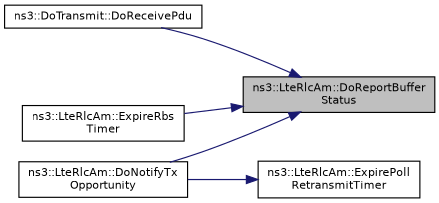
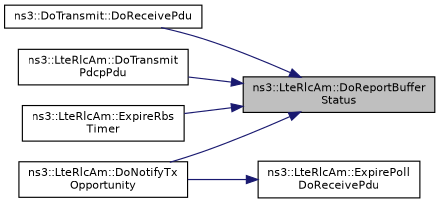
node "ns3::LteRlcAm::DoTransmit PdcpPdu": added
node "ns3::LteRlcAm::ExpirePoll RetransmitTimer": label "ns3::LteRlcAm::ExpirePoll RetransmitTimer" -> "ns3::LteRlcAm::ExpirePoll DoReceivePdu"
